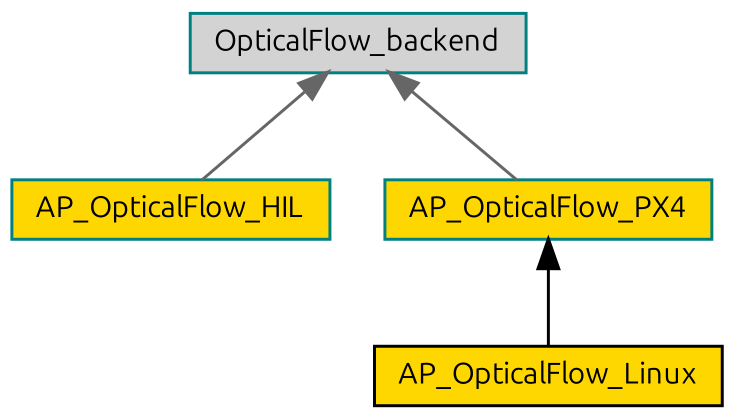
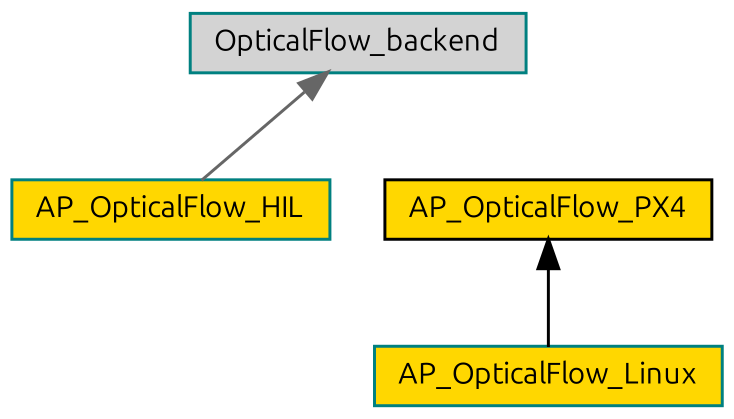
edge "AP_OpticalFlow_PX4" -> "OpticalFlow_backend": removed
node "AP_OpticalFlow_PX4": color teal -> black
node "AP_OpticalFlow_Linux": color black -> teal
